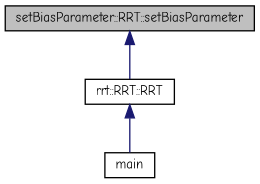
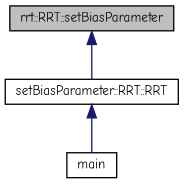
node "setBiasParameter::RRT::setBiasParameter": label "setBiasParameter::RRT::setBiasParameter" -> "rrt::RRT::setBiasParameter"
node "rrt::RRT::RRT": label "rrt::RRT::RRT" -> "setBiasParameter::RRT::RRT"
